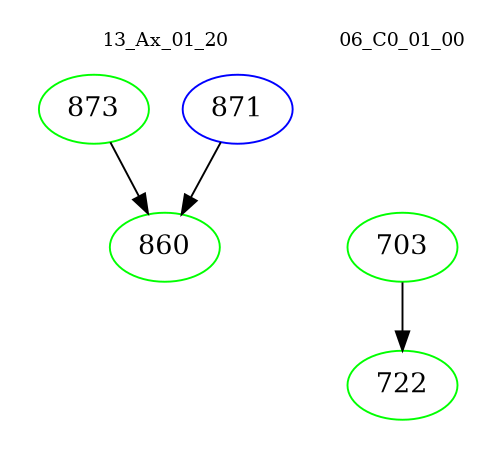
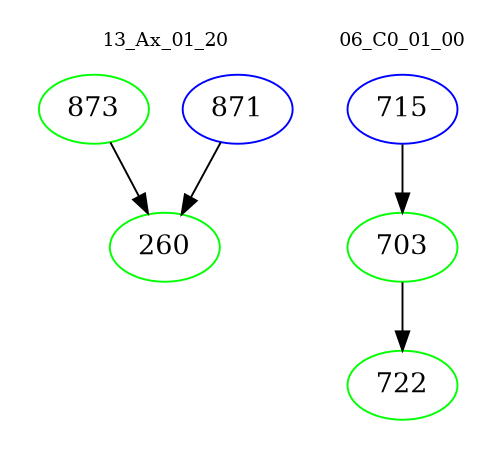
node "715": added
node "860": label "860" -> "260"
